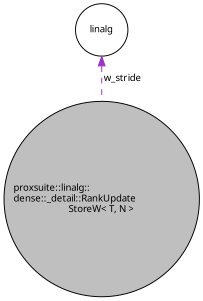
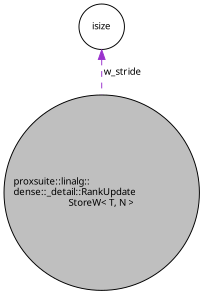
node "linalg": label "linalg" -> "isize"
